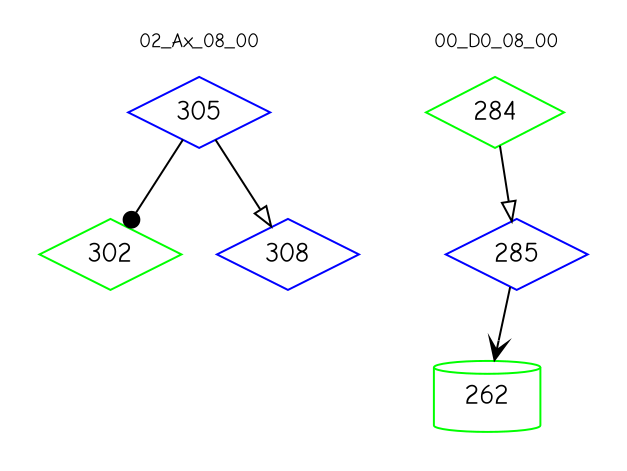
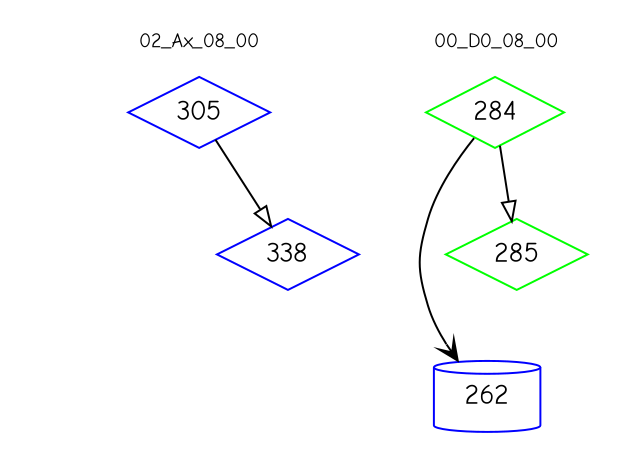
node "302": removed
node "308": label "308" -> "338"
node "285": color blue -> green
edge "285" -> "262": now "284" -> "262"
node "262": color green -> blue
